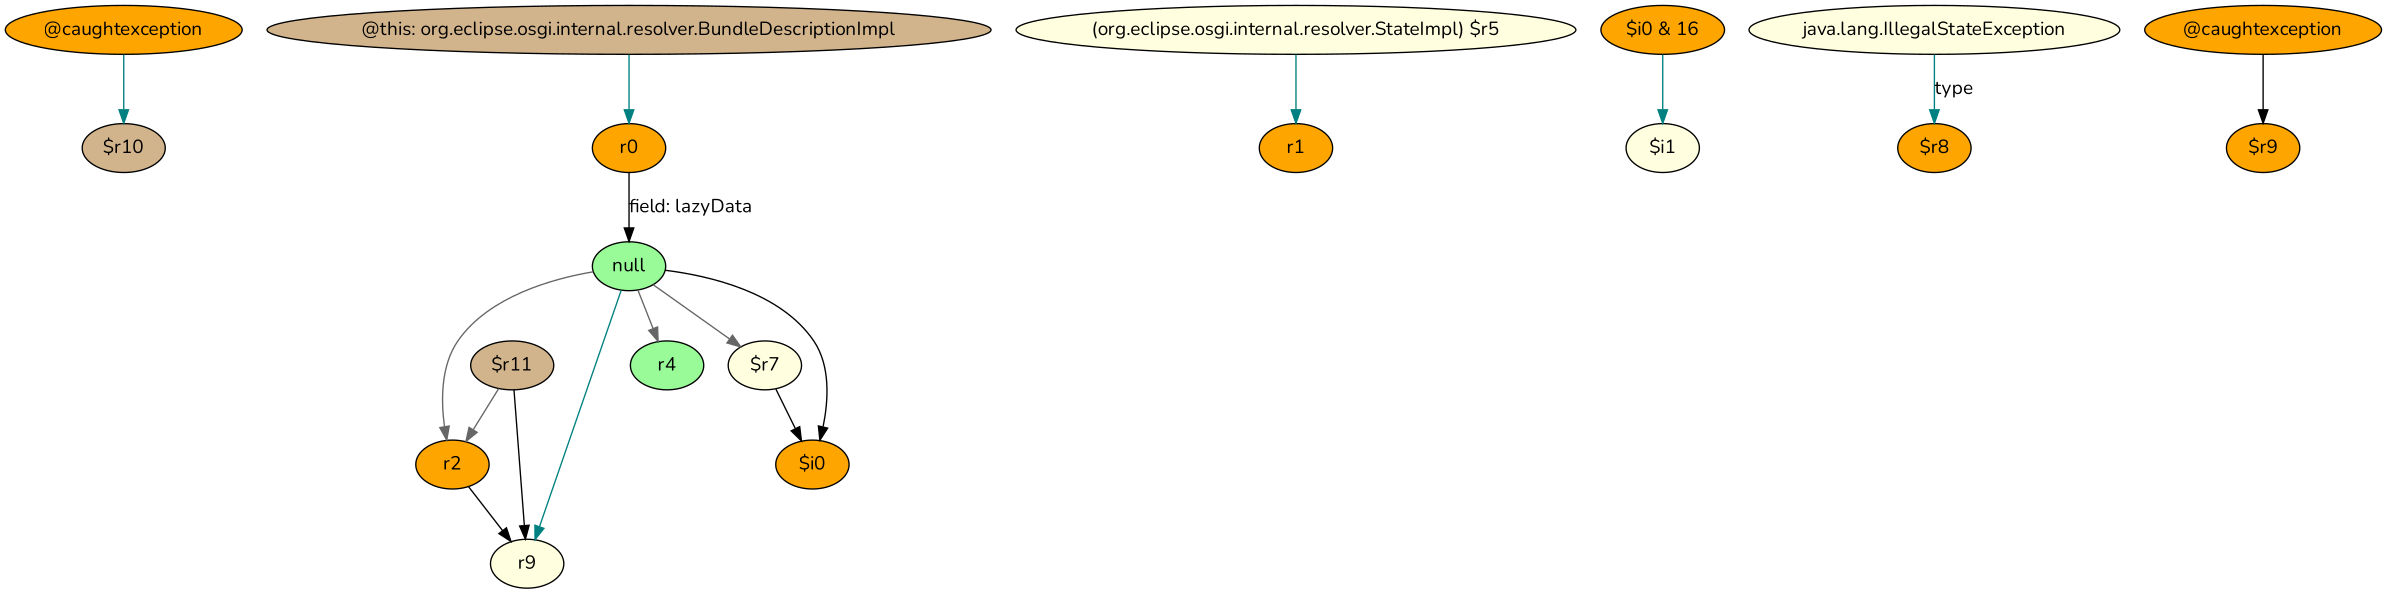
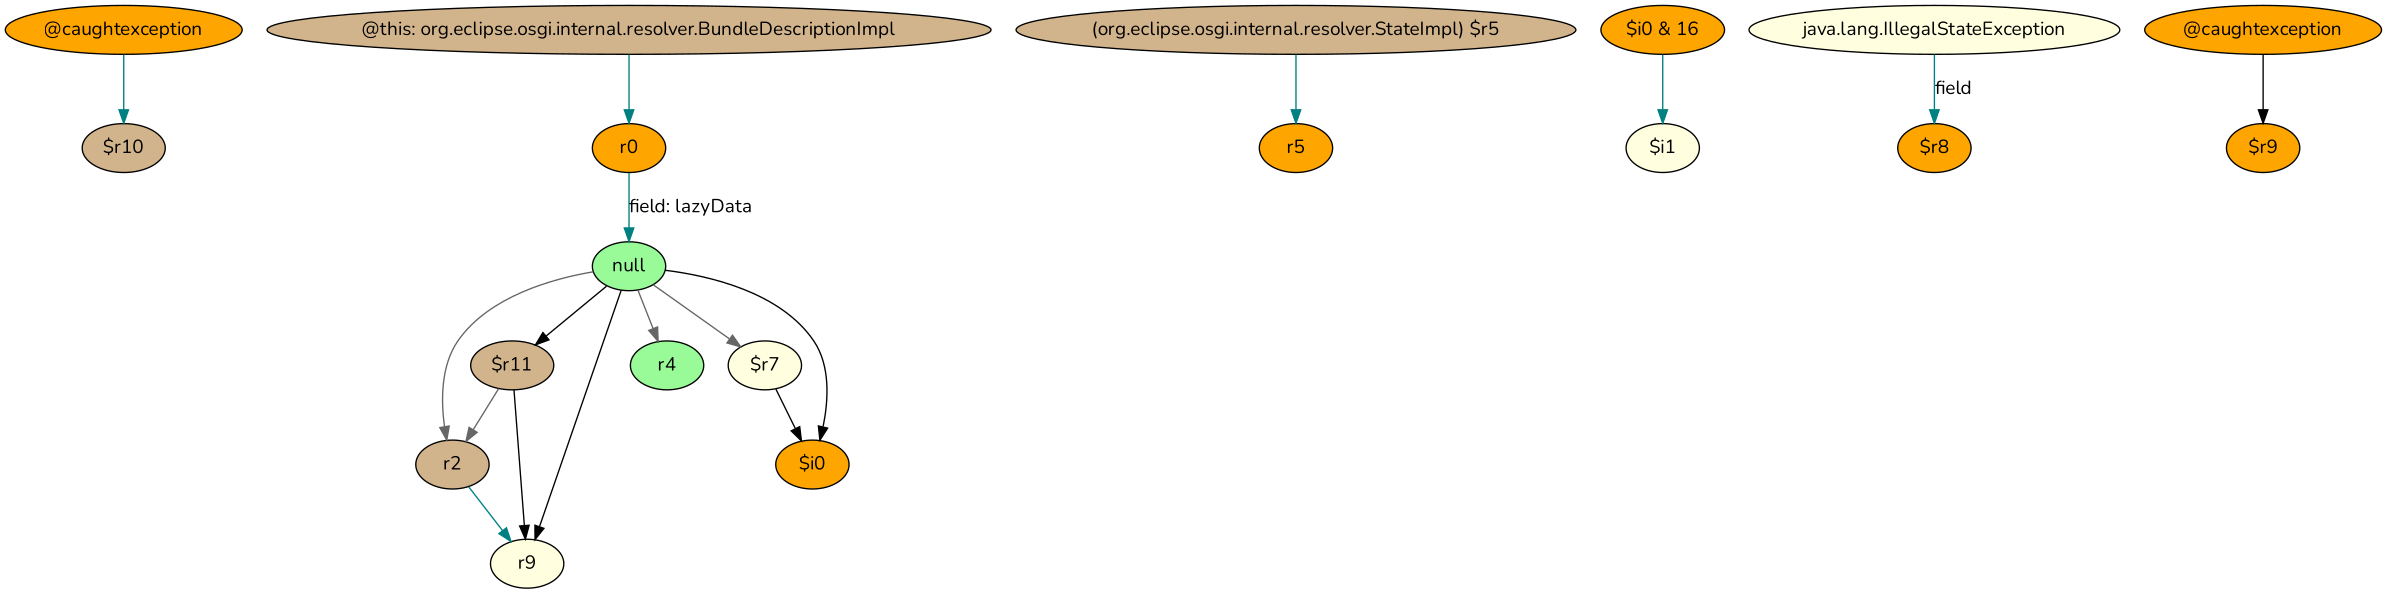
node "(org.eclipse.osgi.internal.resolver.StateImpl) $r5": fillcolor lightyellow -> tan
edge "java.lang.IllegalStateException" -> "$r8": label "type" -> "field"
node "r1": label "r1" -> "r5"
edge "r0" -> "null": color black -> teal
edge "null" -> "$r11": added
edge "null" -> "r9": color teal -> black
node "r2": fillcolor orange -> tan
edge "r2" -> "r9": color black -> teal
